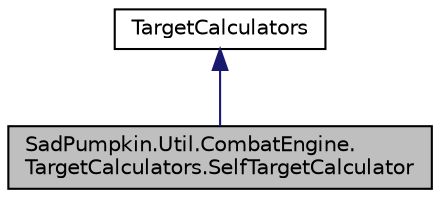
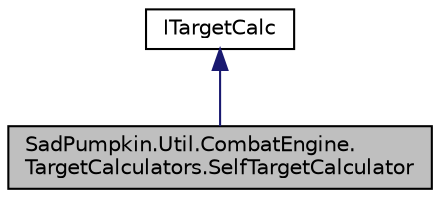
node "TargetCalculators": label "TargetCalculators" -> "ITargetCalc"
